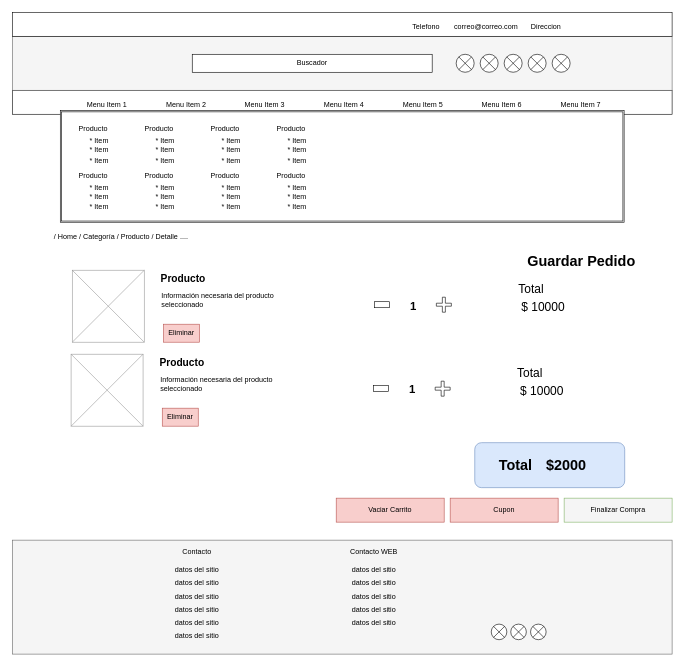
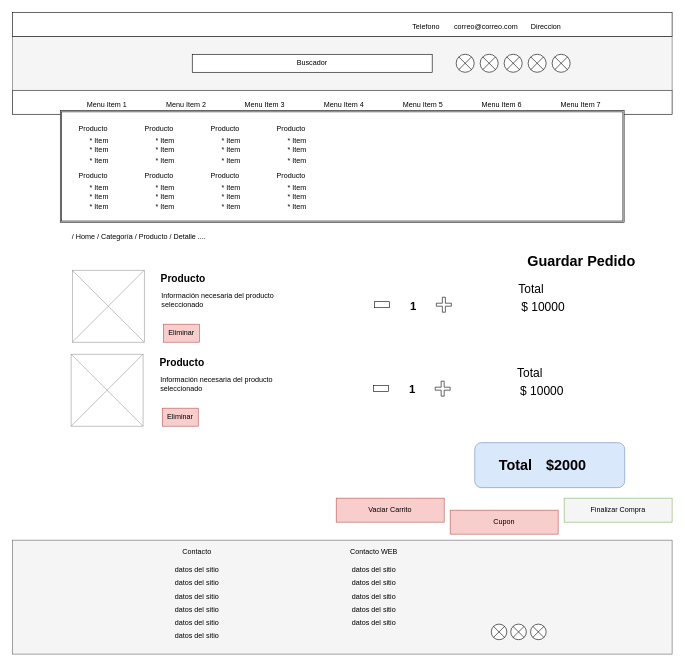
node "/ Home / Categoría / Producto / Detalle ....": moved (121, 237) -> (139, 237)
node "Cupon": moved (504, 510) -> (504, 522)
